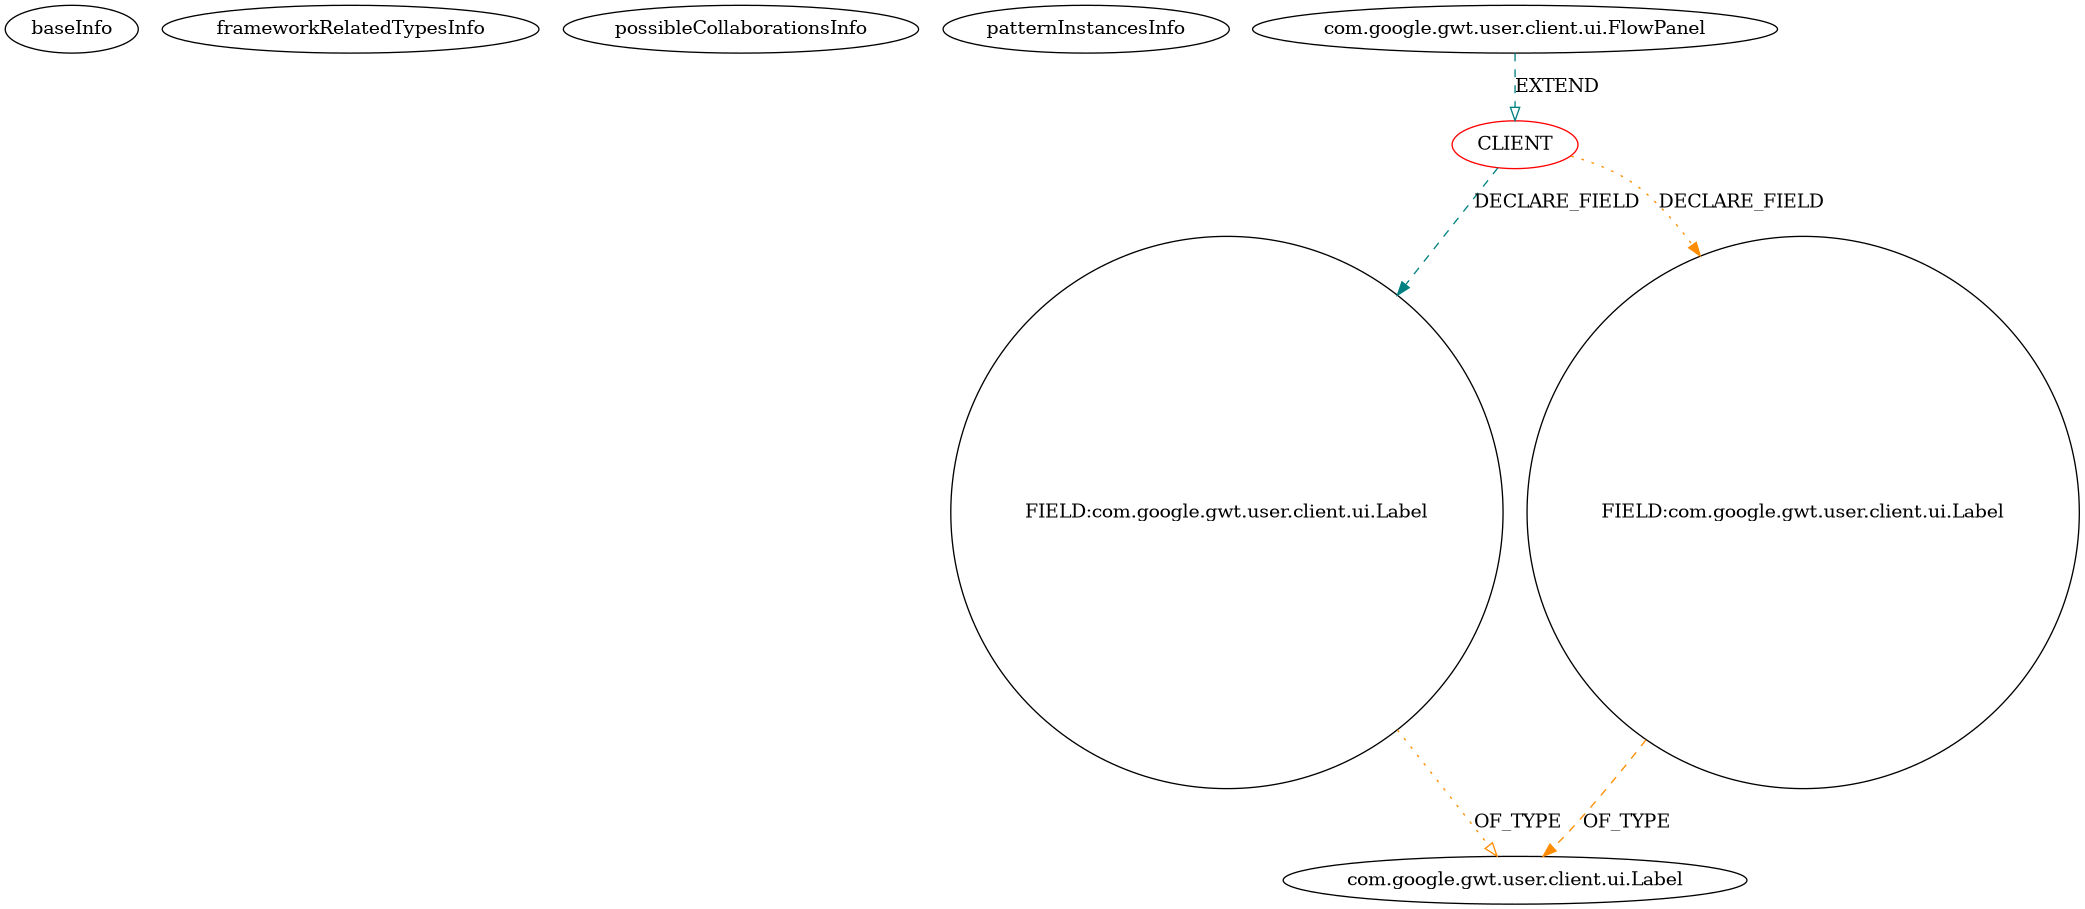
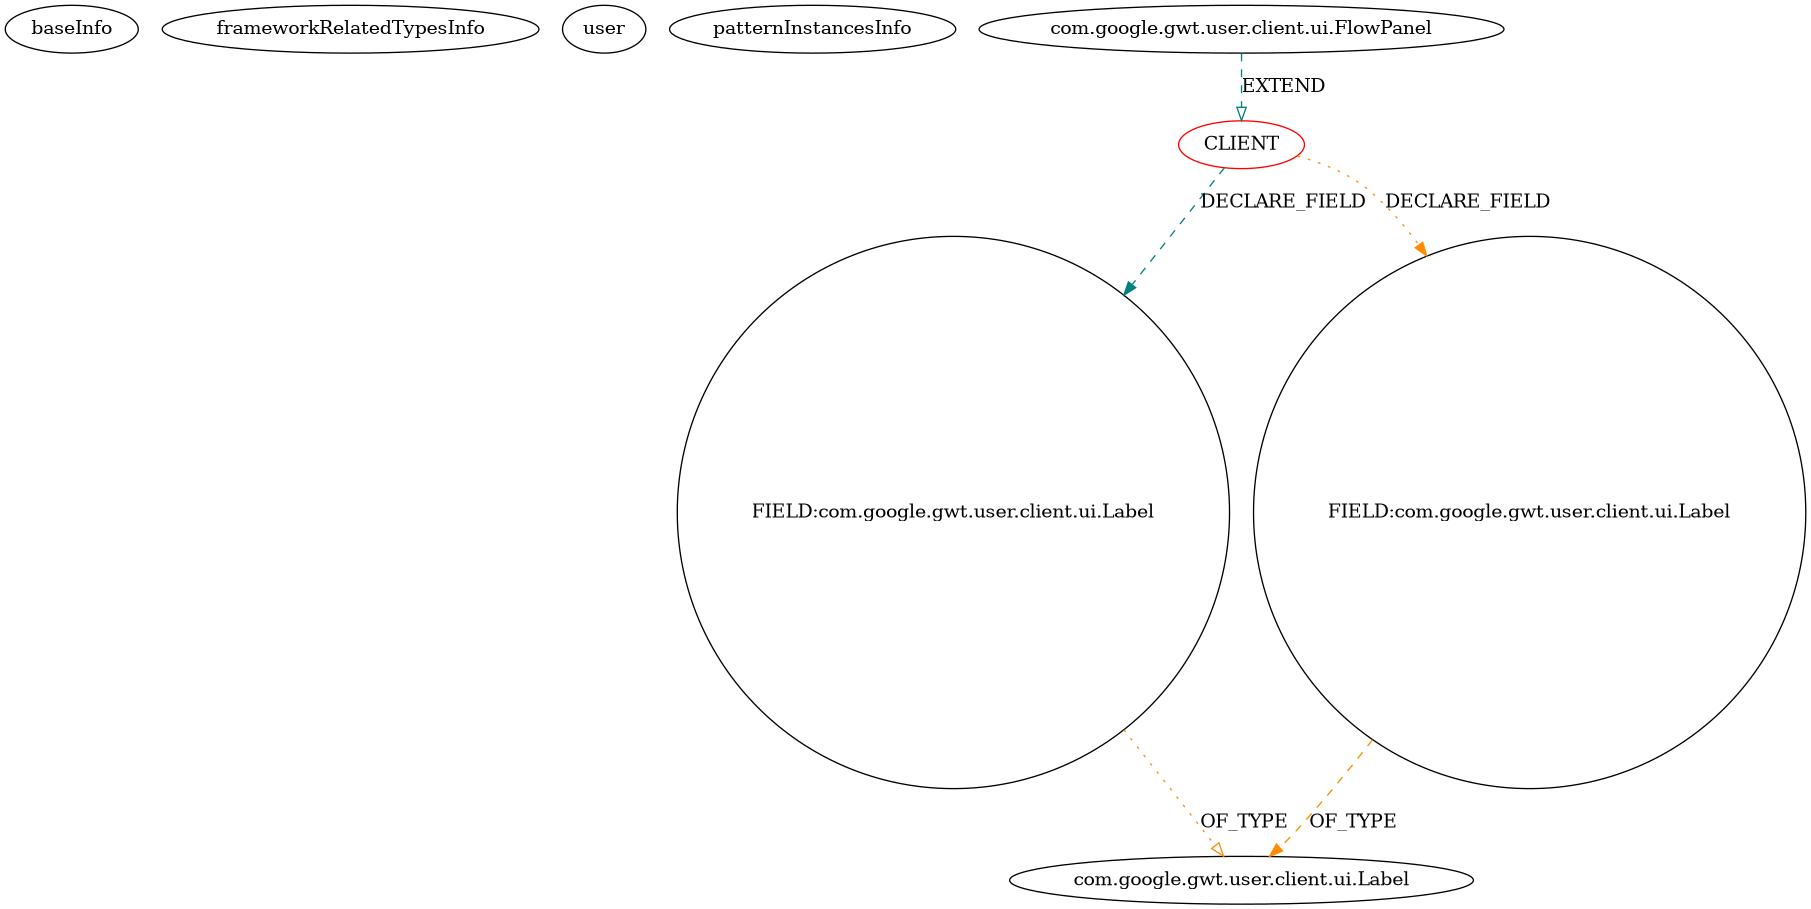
node "possibleCollaborationsInfo": label "possibleCollaborationsInfo" -> "user"
